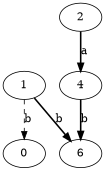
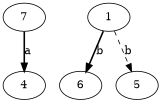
node "2": label "2" -> "7"
edge "4" -> "6": removed, label "b"
node "0": label "0" -> "5"
